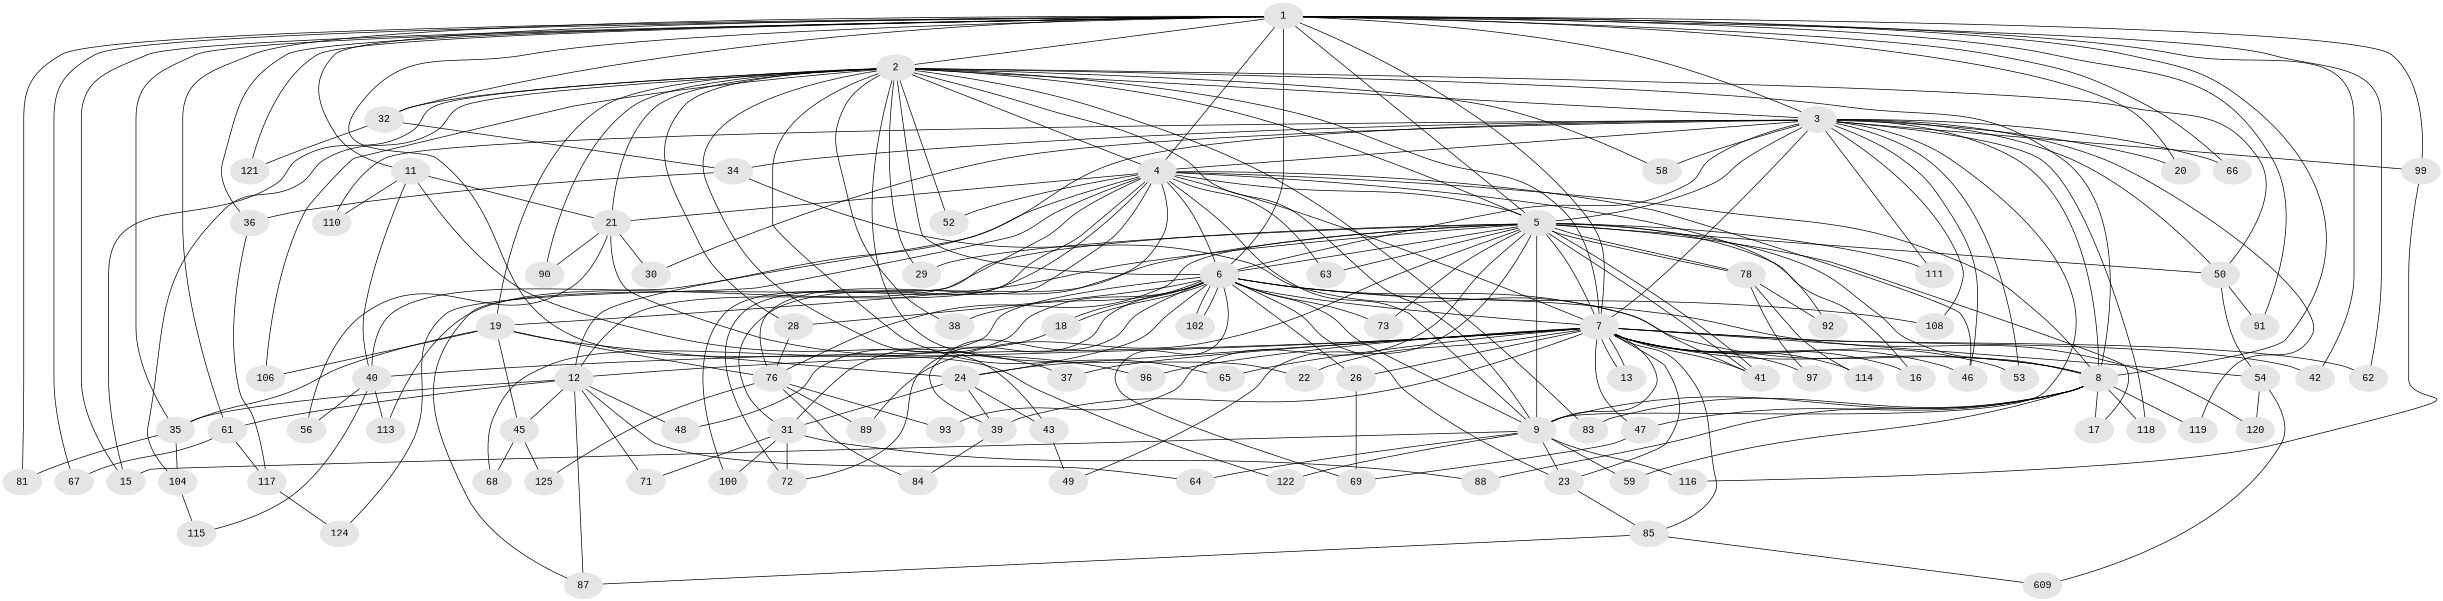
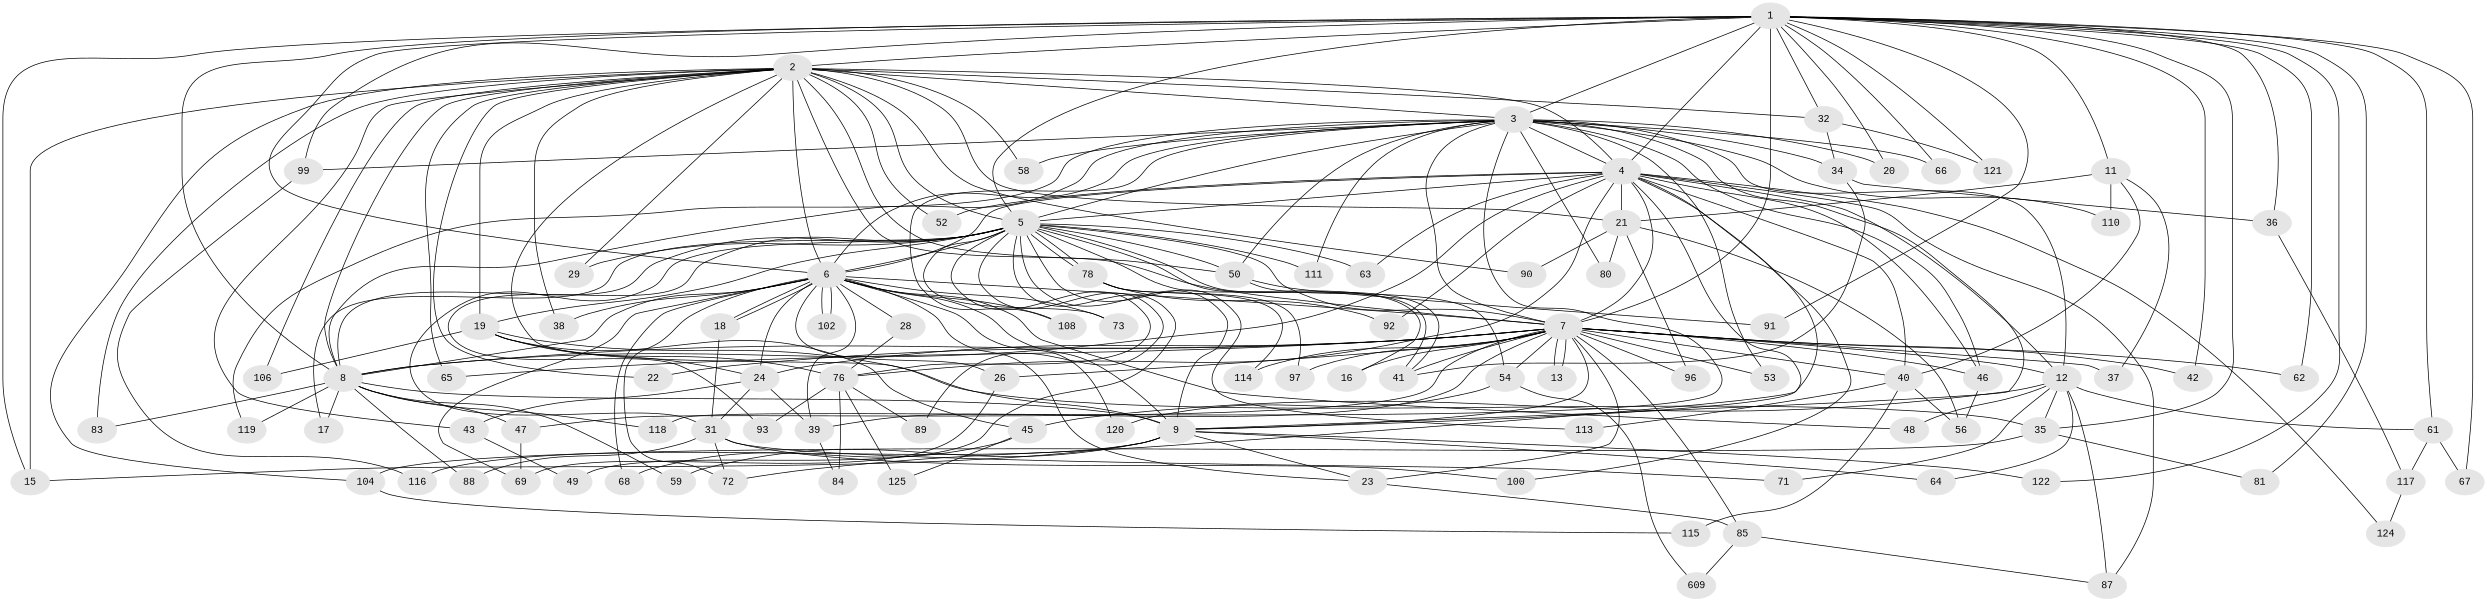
edge "2" -- "28": removed
node "30": label "30" -> "80"
edge "46" -- "56": added
